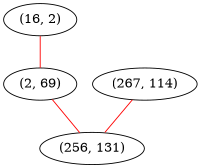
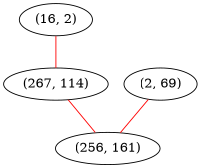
edge "(16, 2)" -- "(2, 69)": now "(16, 2)" -- "(267, 114)"
node "(256, 131)": label "(256, 131)" -> "(256, 161)"
